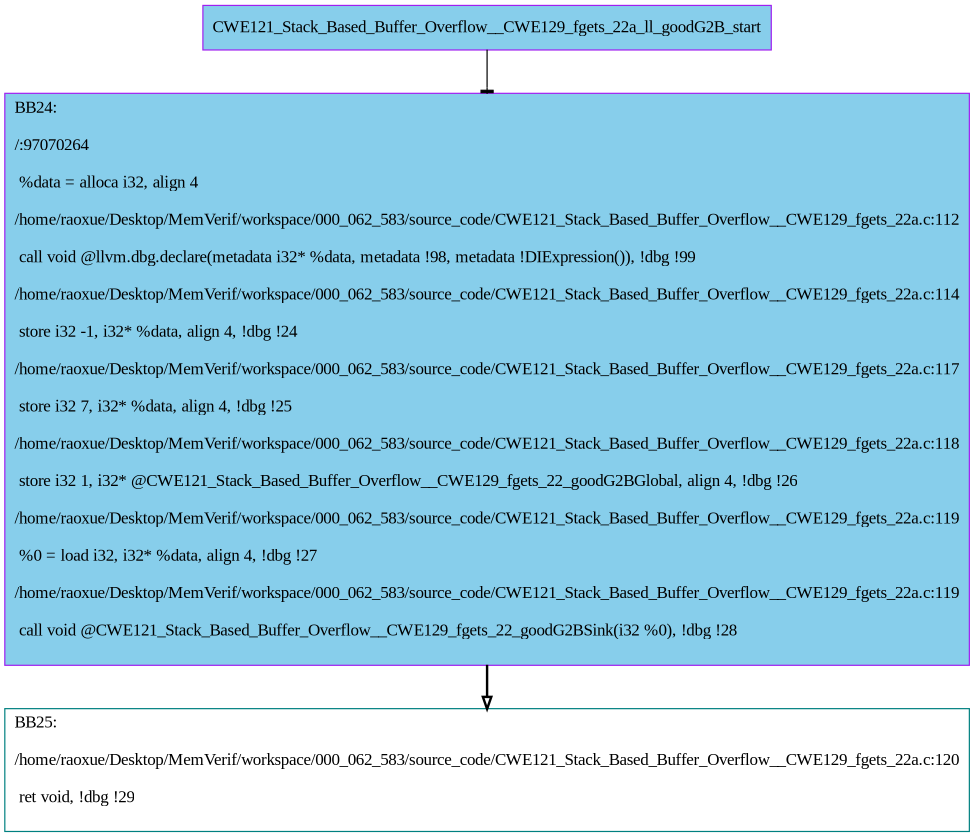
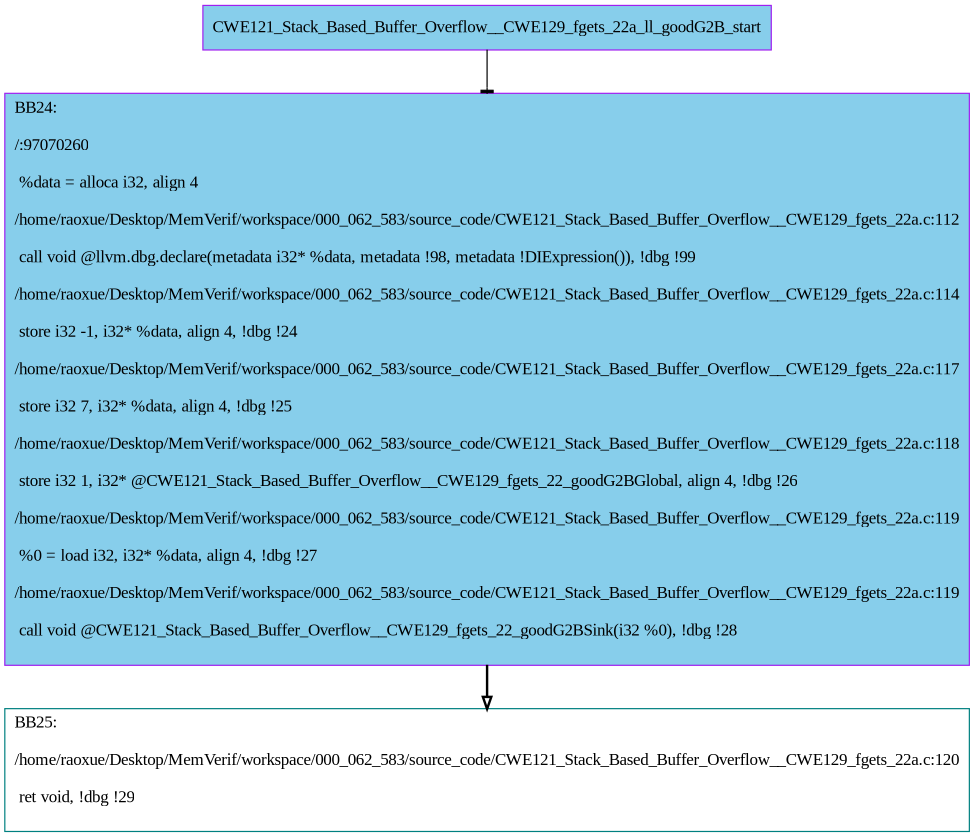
node "BB24:": text "/:97070264" -> "/:97070260"
